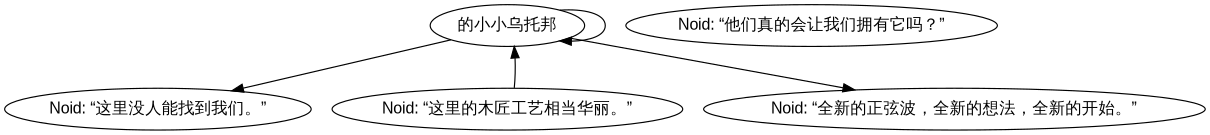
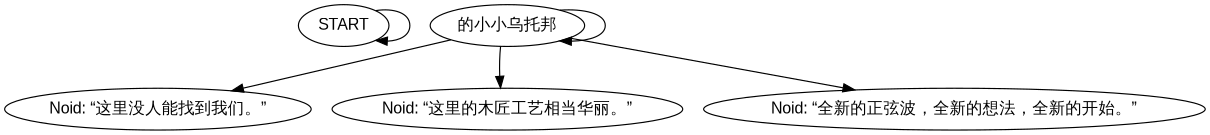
node "START": added
node "Noid: “他们真的会让我们拥有它吗？”": removed
edge "Noid: “这里的木匠工艺相当华丽。”" -> "的小小乌托邦": reversed
